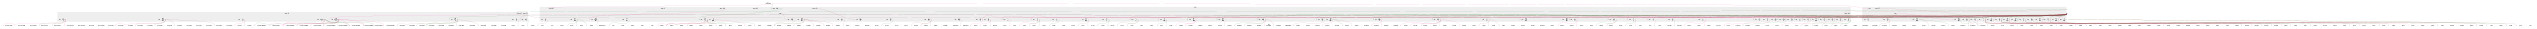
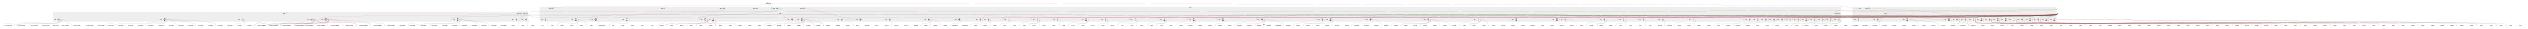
node "media-libs/harfbuzz-1.7.5": removed
